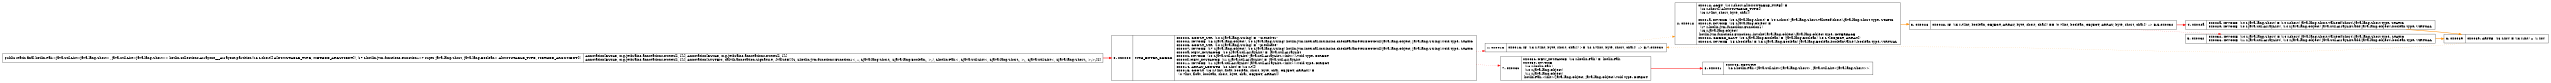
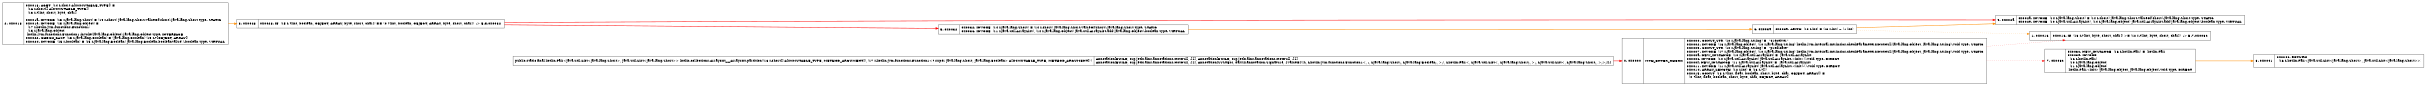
edge "4: 0x002a" -> "6: 0x0039": reversed
edge "3: 0x0028" -> "5: 0x0032": style dotted -> bold
edge "1: 0x0016" -> "2: 0x0018": removed
edge "7: 0x003c" -> "8: 0x0041": color red -> darkorange
